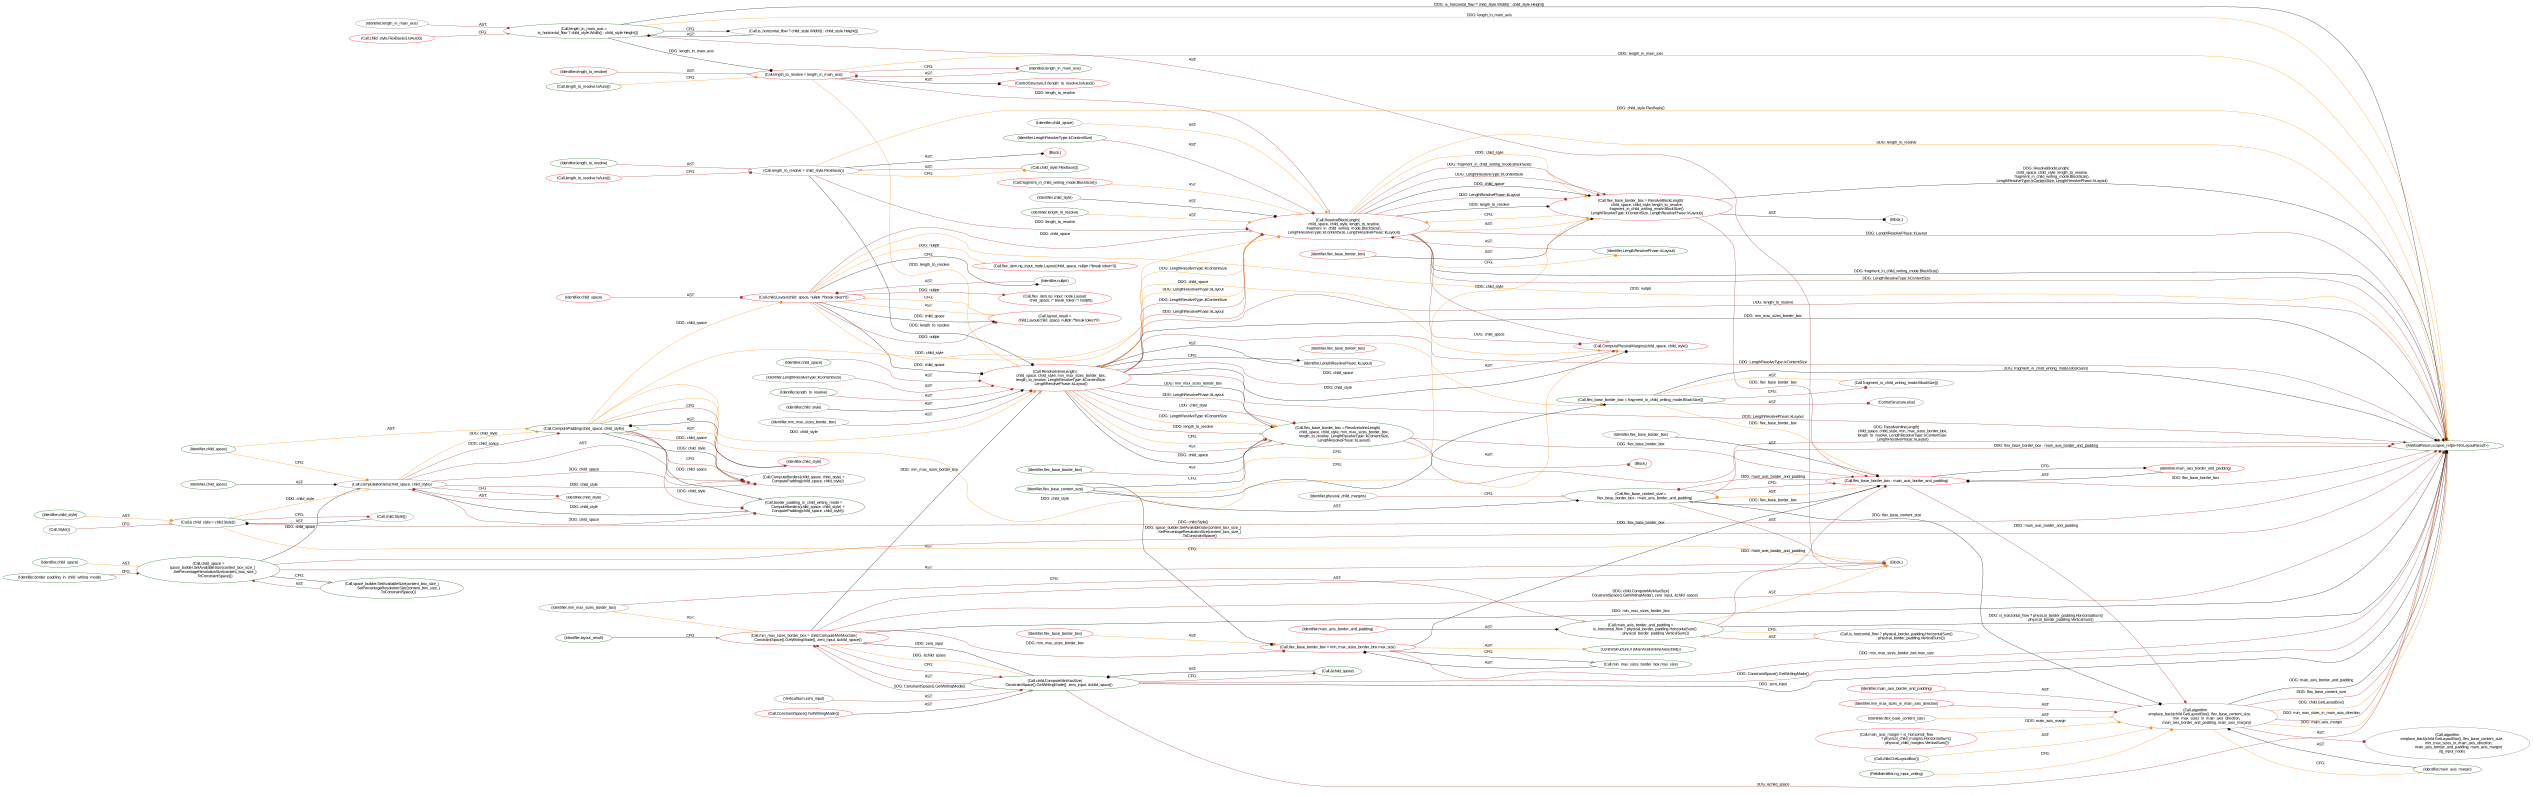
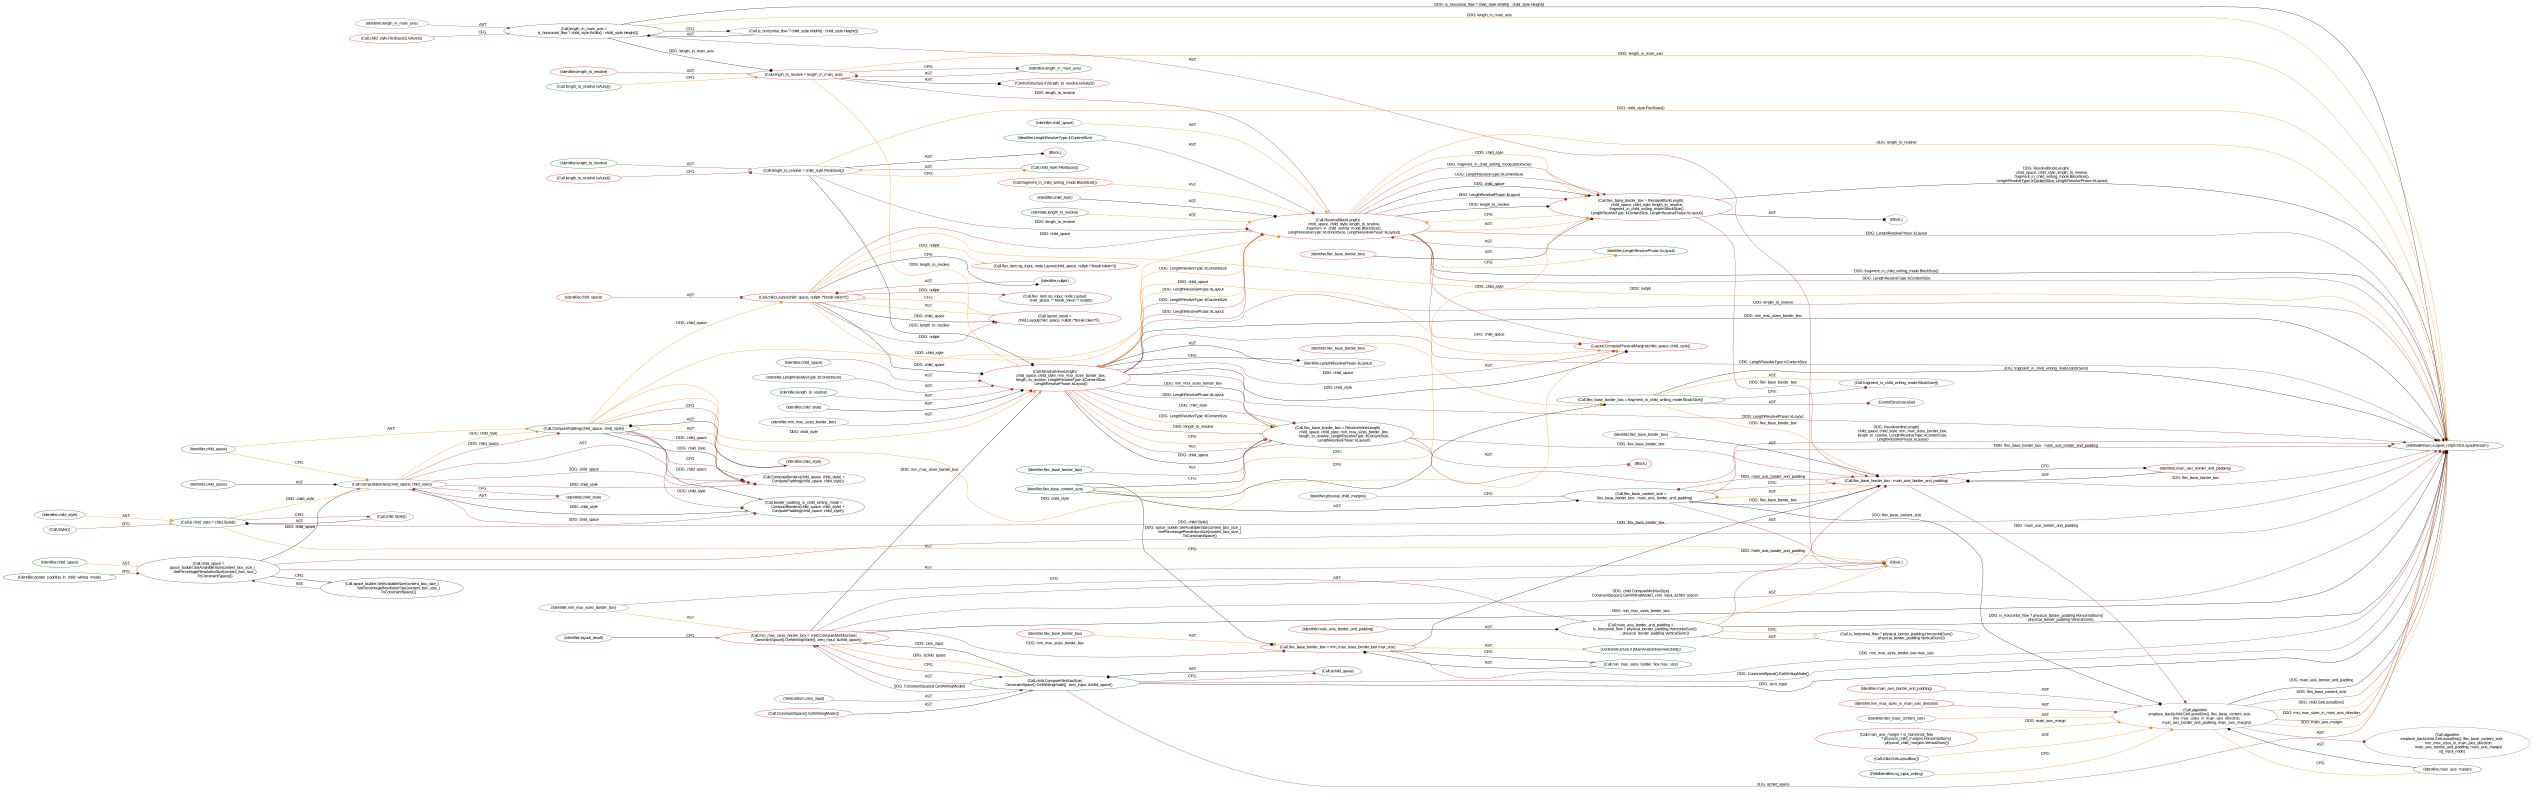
node "(Call,ComputePhysicalMargins(child_space, child_style))": label "(Call,ComputePhysicalMargins(child_space, child_style))" -> "(Layout,ComputePhysicalMargins(child_space, child_style))"
